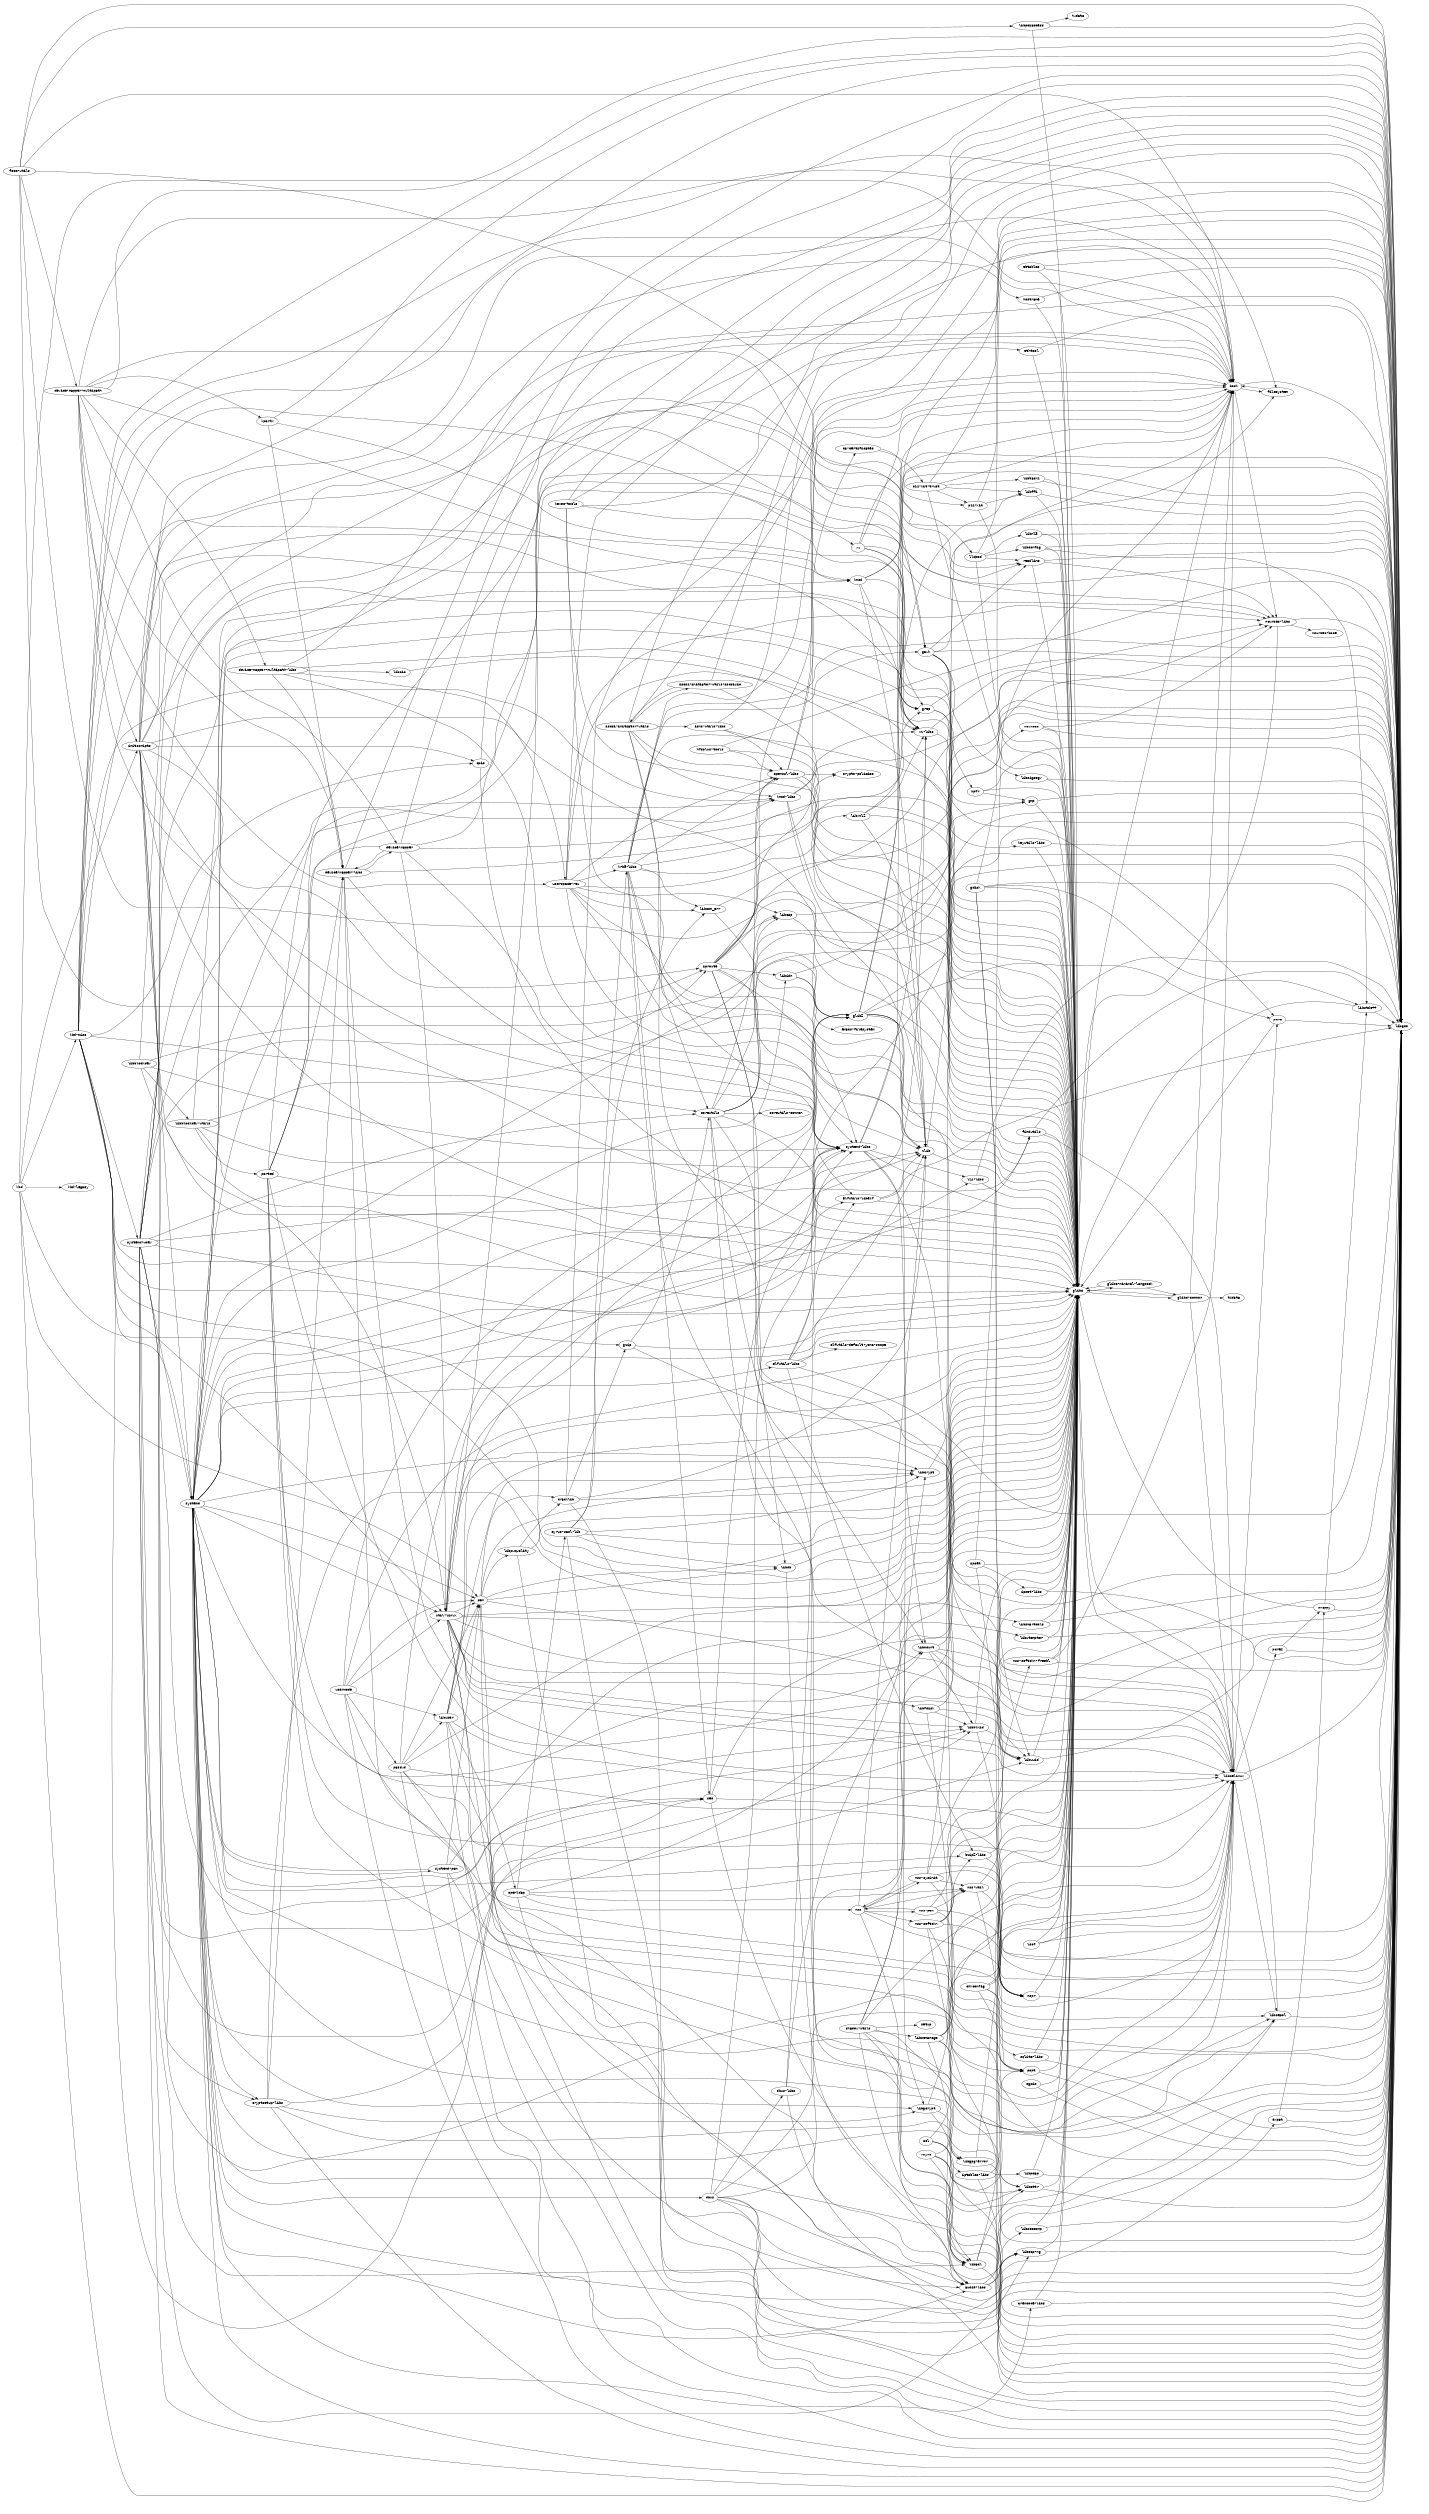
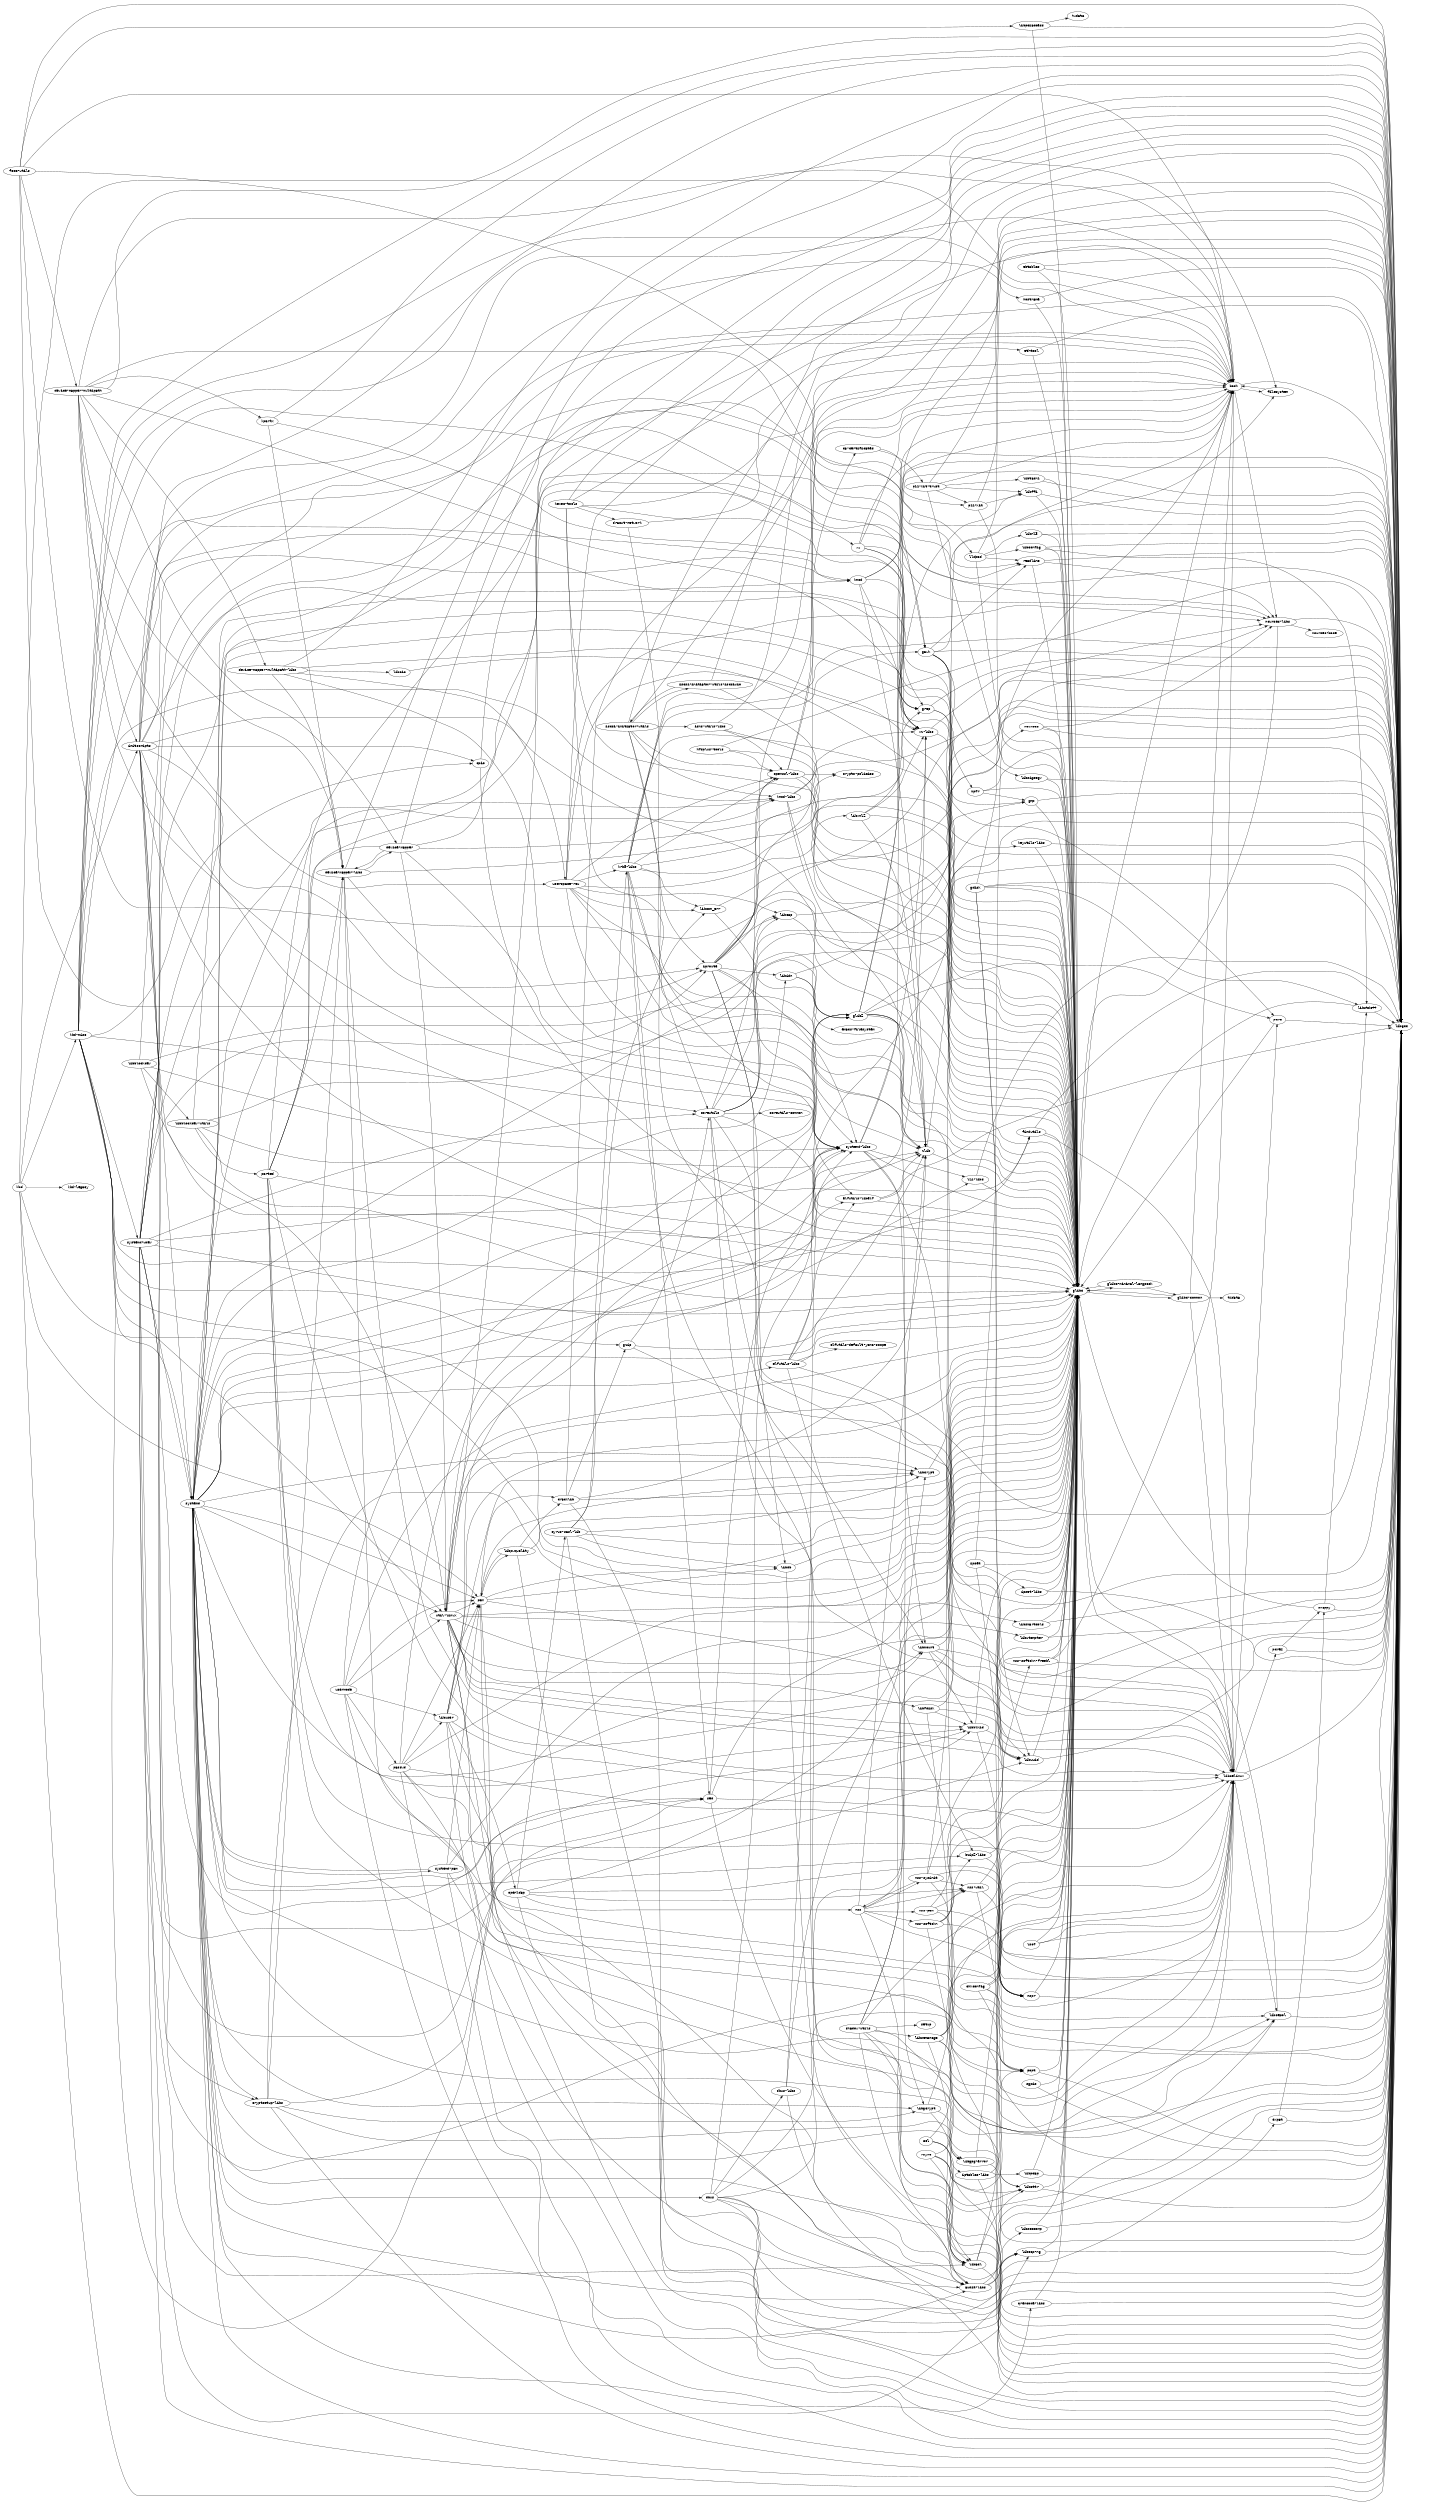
node "dracut-network": added
edge "libpwquality" -> "pam": added
edge "nss-pem" -> "nss": removed
node "sqlite-libs": removed
